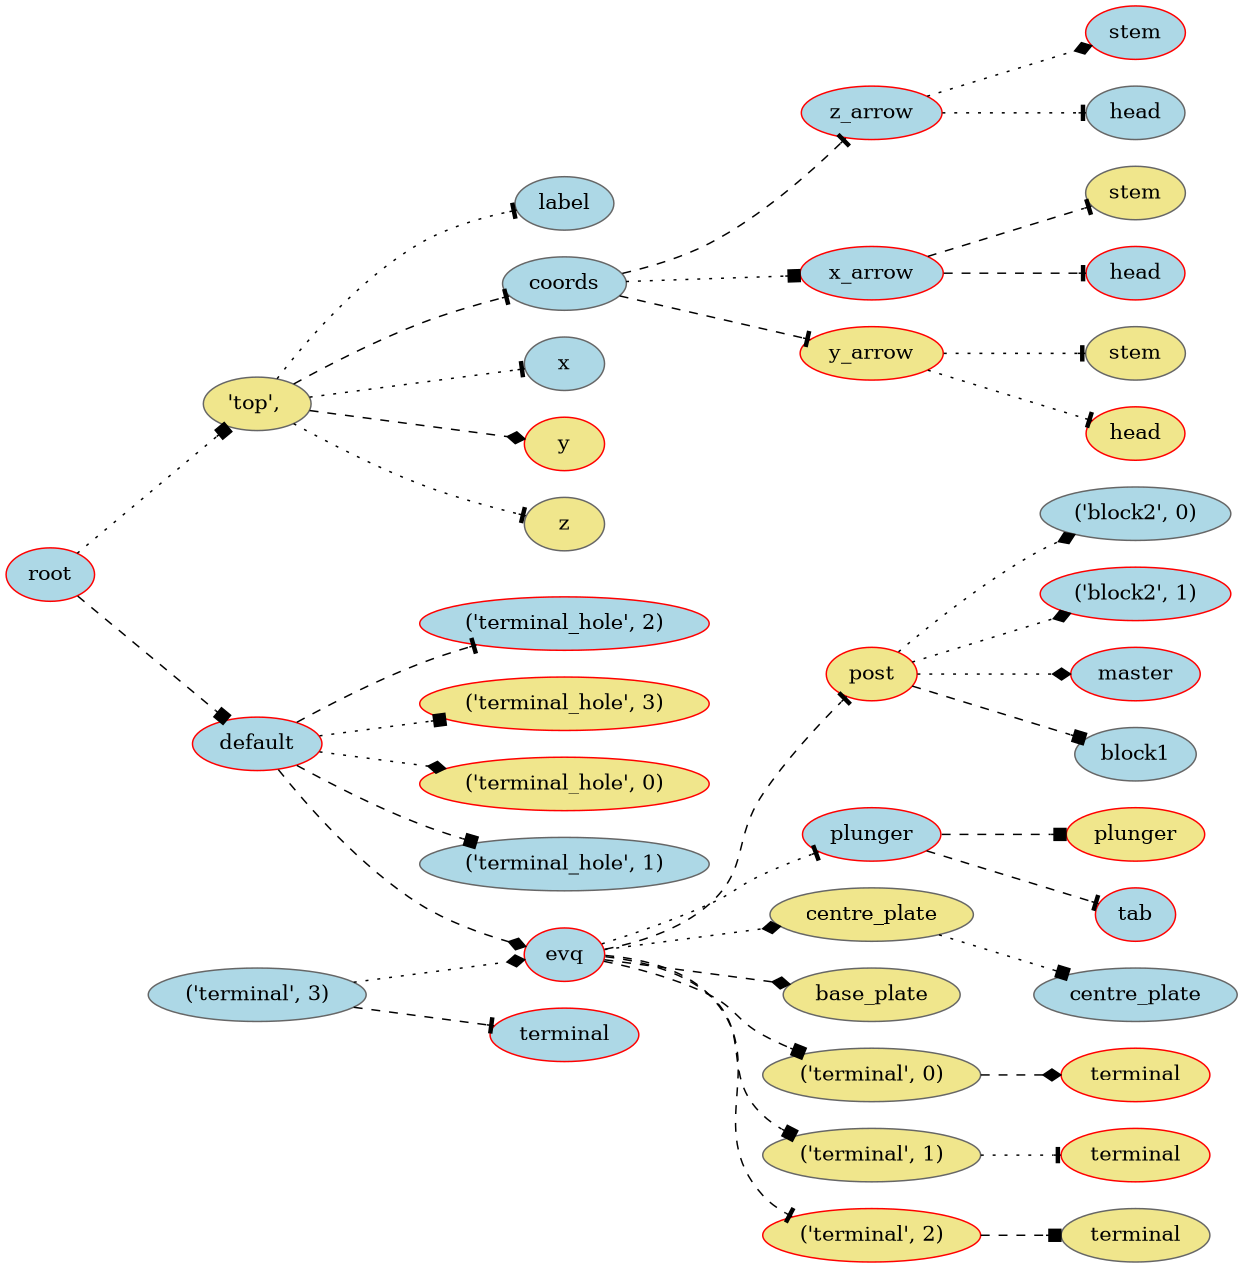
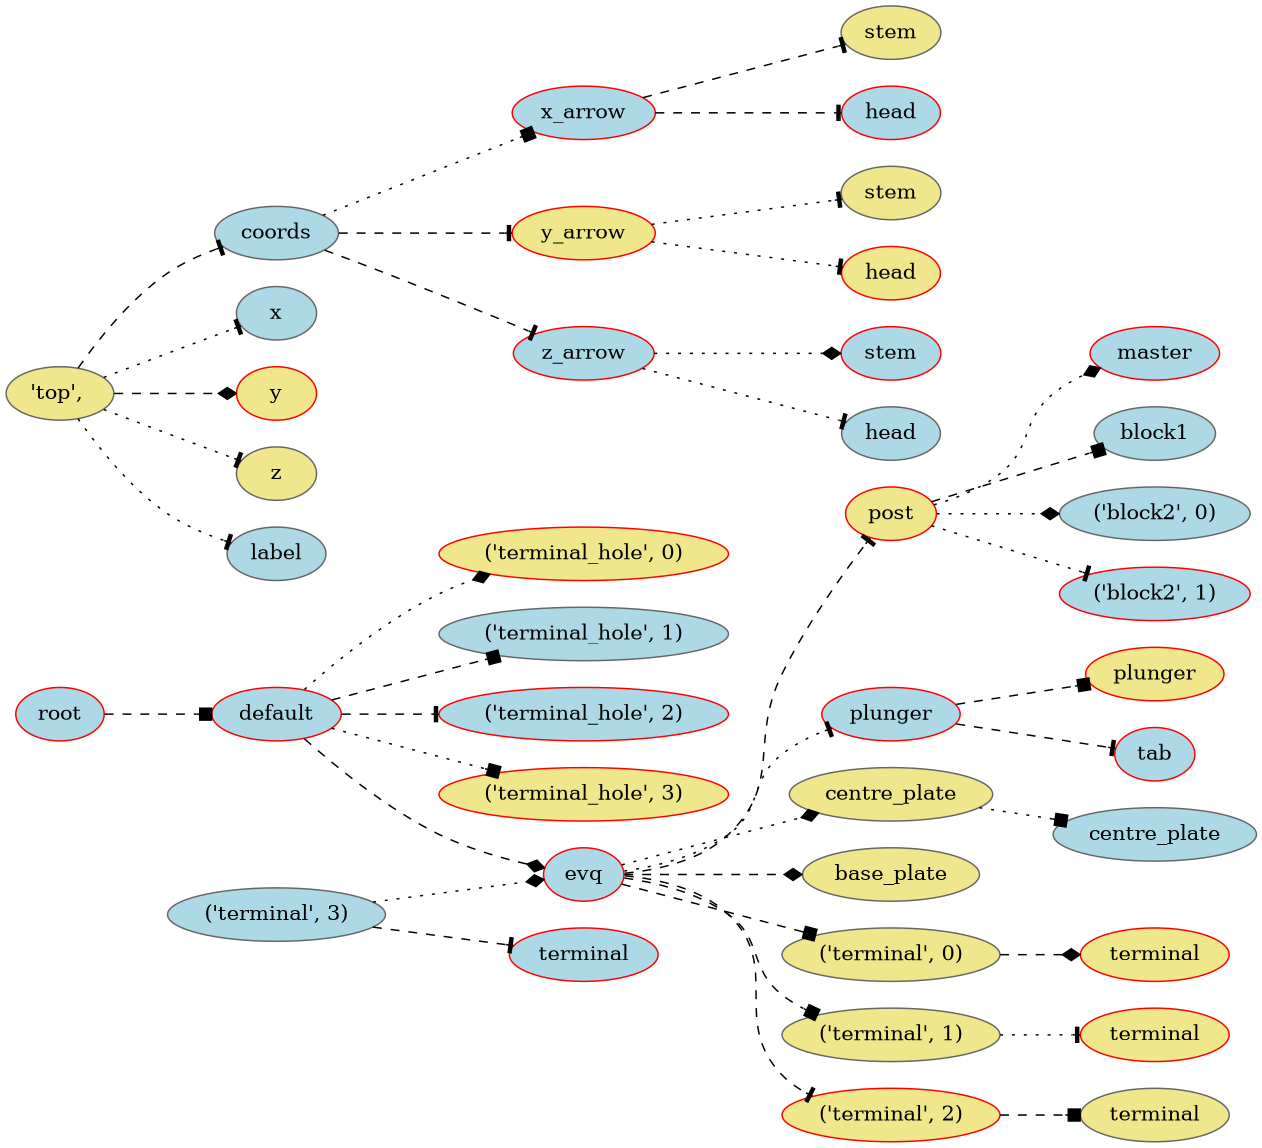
edge "root" -> "'top',": removed
edge "post" -> "('block2', 1)": arrowhead diamond -> tee
